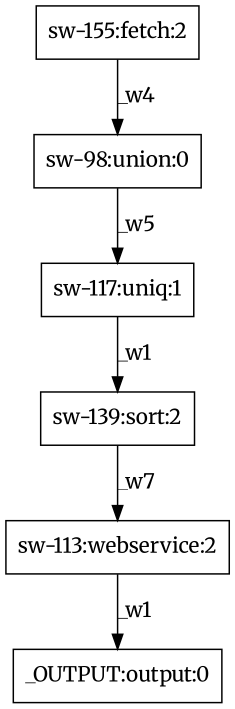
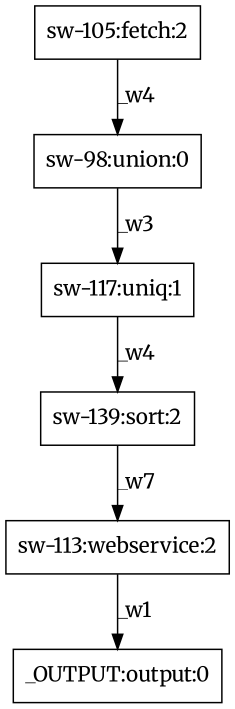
node "sw-155:fetch:2": label "sw-155:fetch:2" -> "sw-105:fetch:2"
edge "sw-98:union:0" -> "sw-117:uniq:1": label "_w5" -> "_w3"
edge "sw-117:uniq:1" -> "sw-139:sort:2": label "_w1" -> "_w4"
